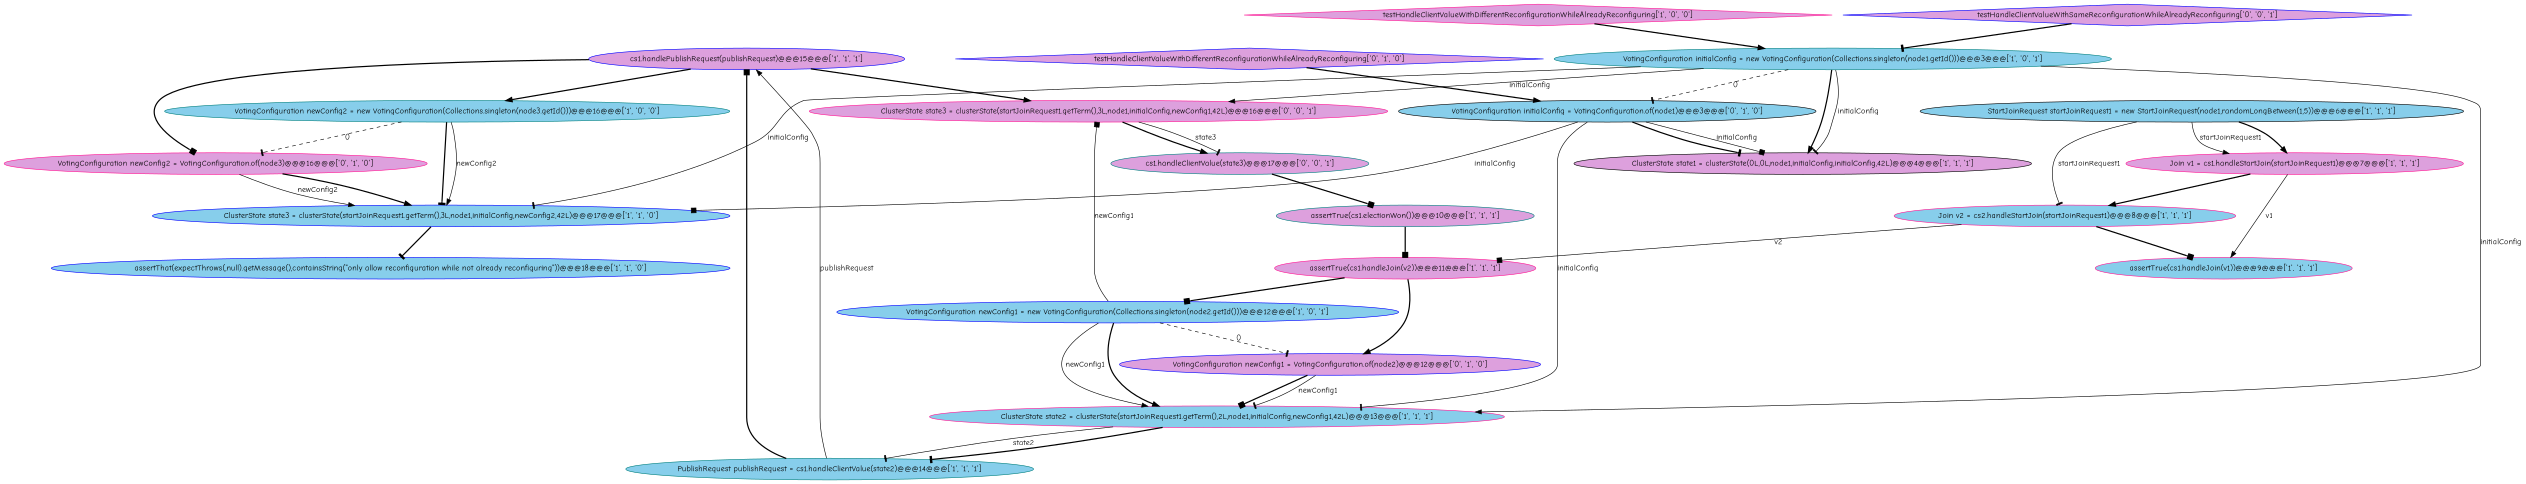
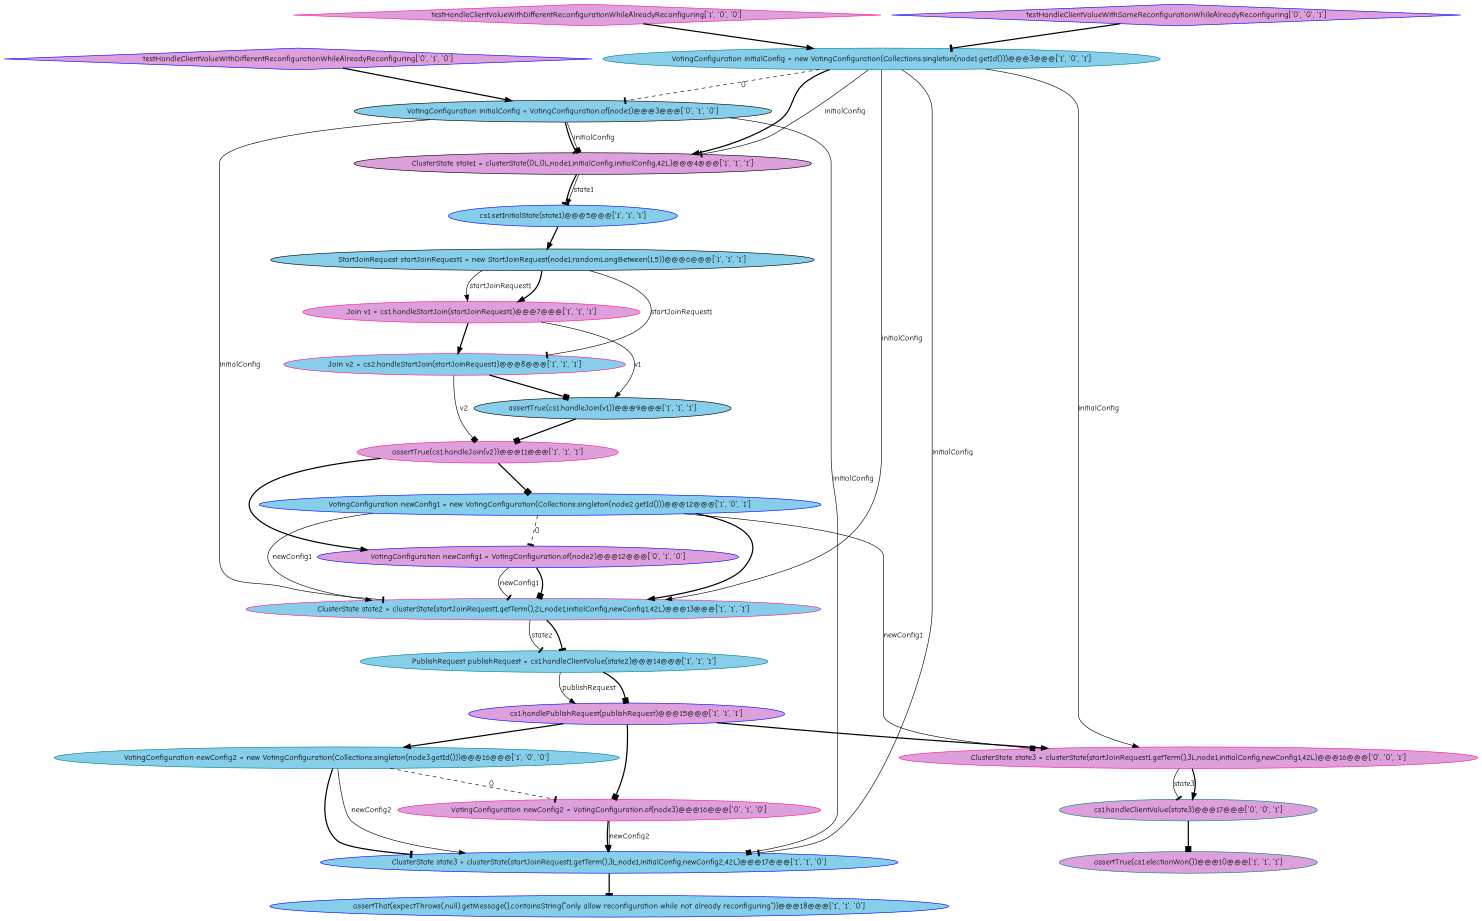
node "cs1.setInitialState(state1)@@@5@@@['1', '1', '1']": added
edge "assertTrue(cs1.electionWon())@@@10@@@['1', '1', '1']" -> "assertTrue(cs1.handleJoin(v2))@@@11@@@['1', '1', '1']": now "assertTrue(cs1.handleJoin(v1))@@@9@@@['1', '1', '1']" -> "assertTrue(cs1.handleJoin(v2))@@@11@@@['1', '1', '1']"
node "assertTrue(cs1.handleJoin(v1))@@@9@@@['1', '1', '1']": color deeppink -> black
